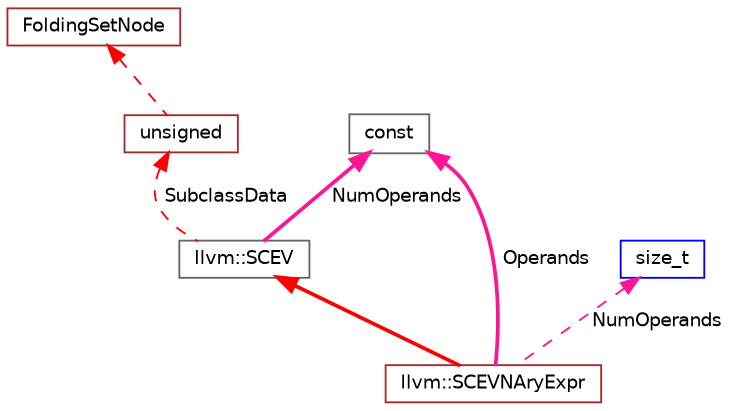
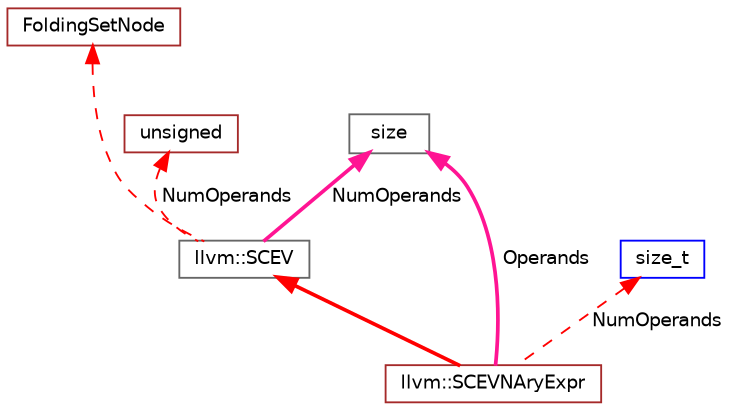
edge "unsigned" -> "FoldingSetNode": now "llvm::SCEV" -> "FoldingSetNode"
node "const": label "const" -> "size"
edge "llvm::SCEV" -> "unsigned": label " SubclassData" -> " NumOperands"
edge "llvm::SCEVNAryExpr" -> "size_t": color deeppink -> red
